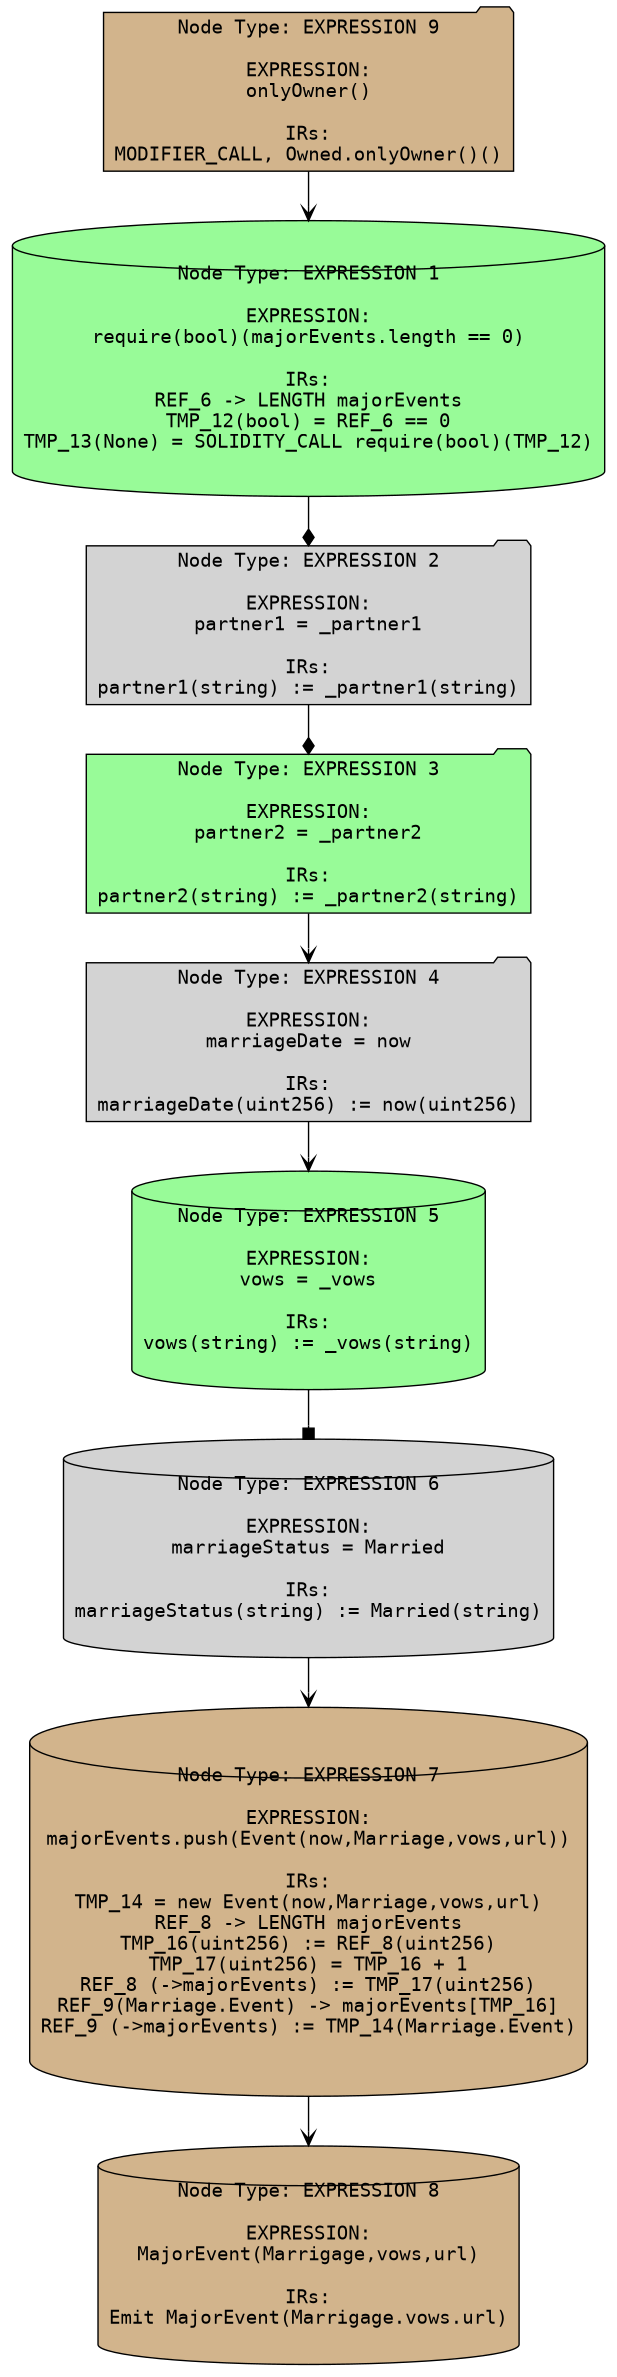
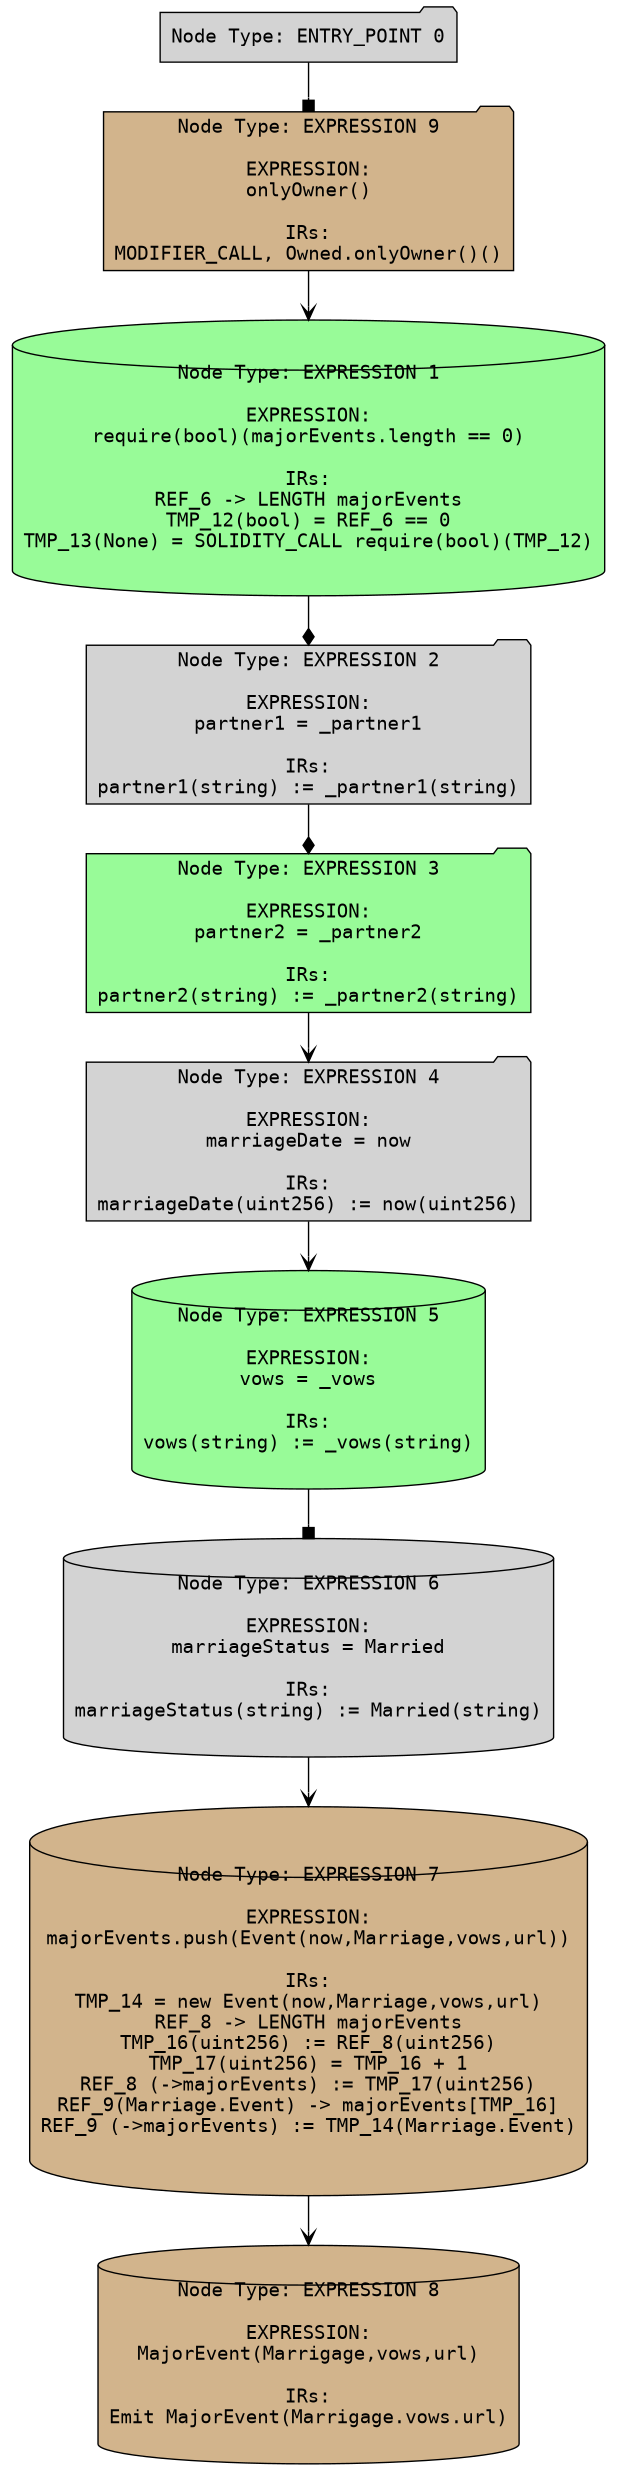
node "Node Type: ENTRY_POINT 0": added
